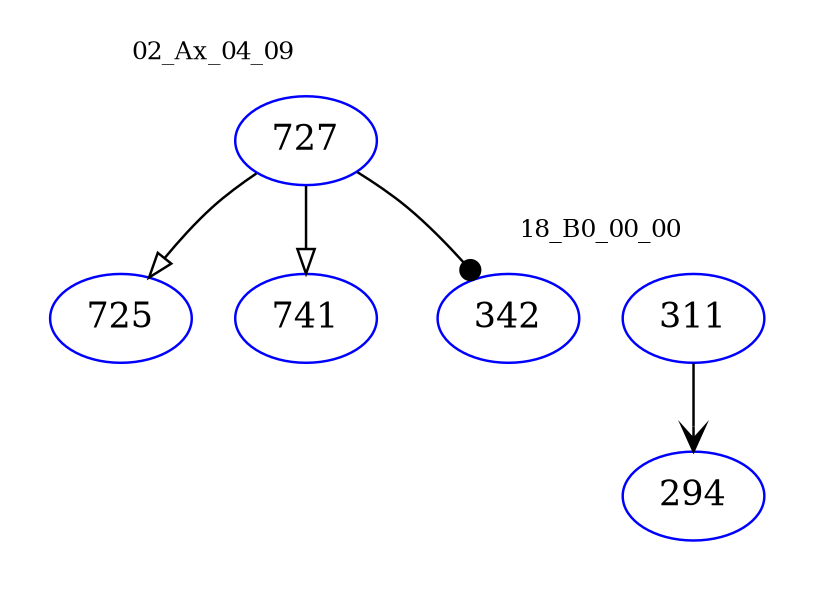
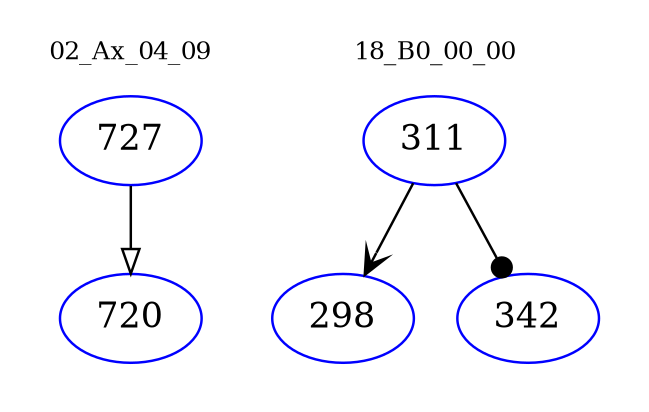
edge "727" -> "342": now "311" -> "342"
node "725": label "725" -> "720"
node "741": removed
node "294": label "294" -> "298"
